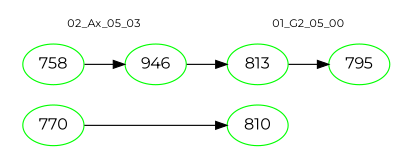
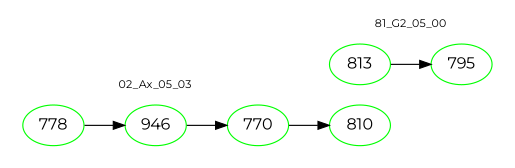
cluster "01_G2_05_00": label "01_G2_05_00" -> "81_G2_05_00"
node "758": label "758" -> "778"
edge "946" -> "813": now "946" -> "770"
